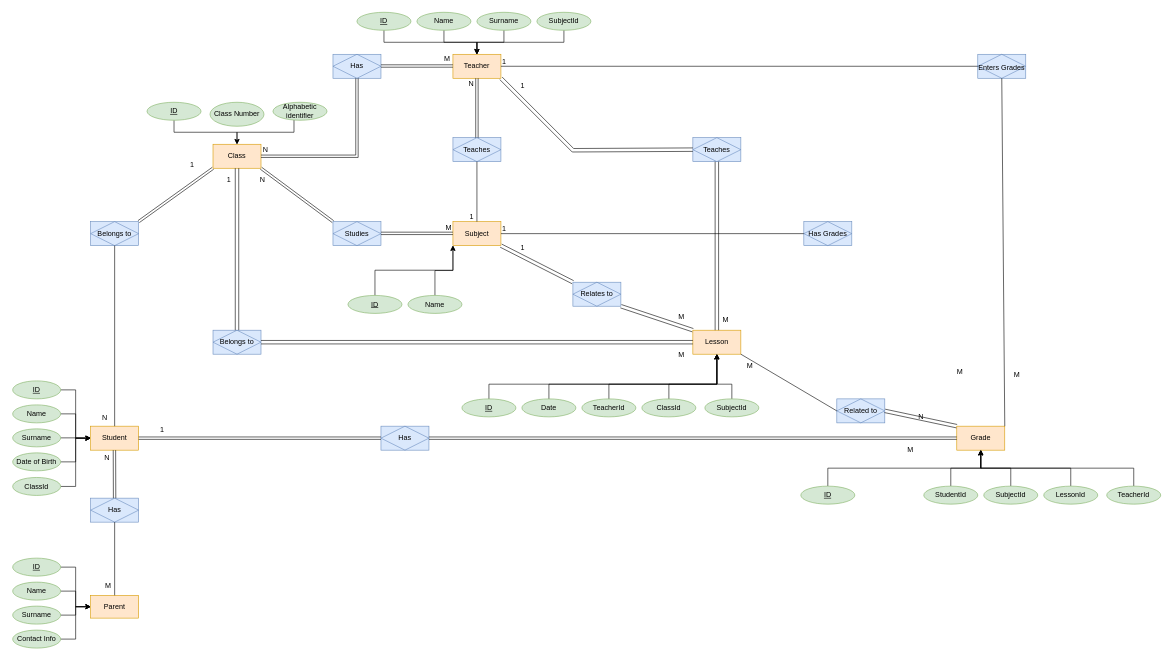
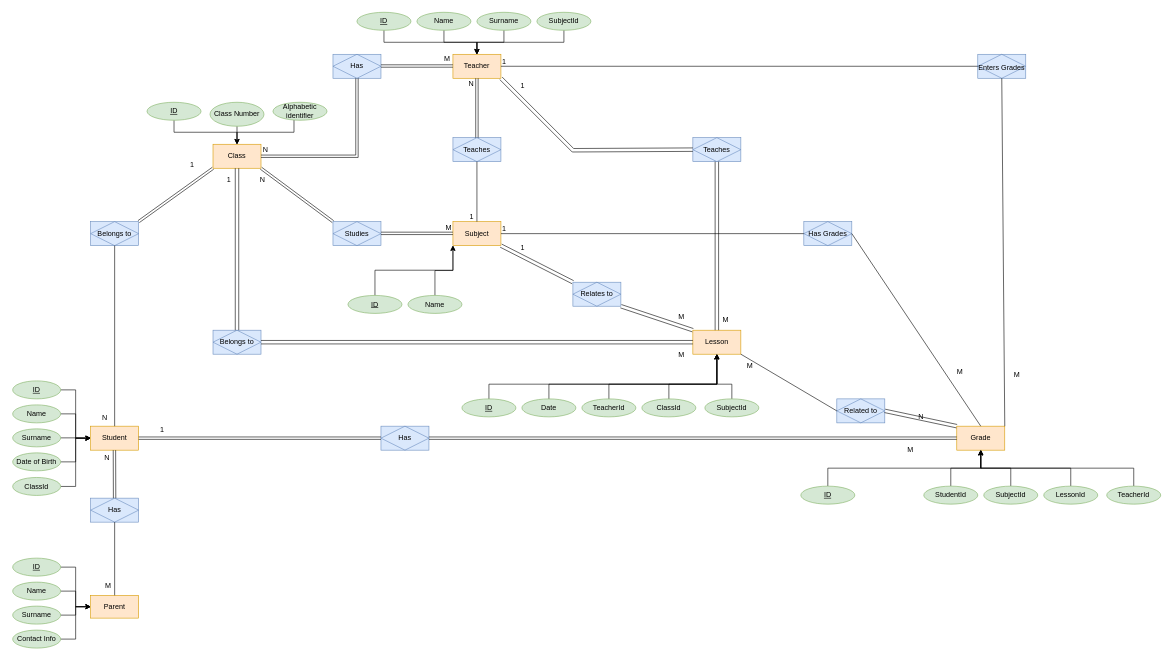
edge "Class Number" -> "Class": added
edge "Has Grades" -- "Grade": added
